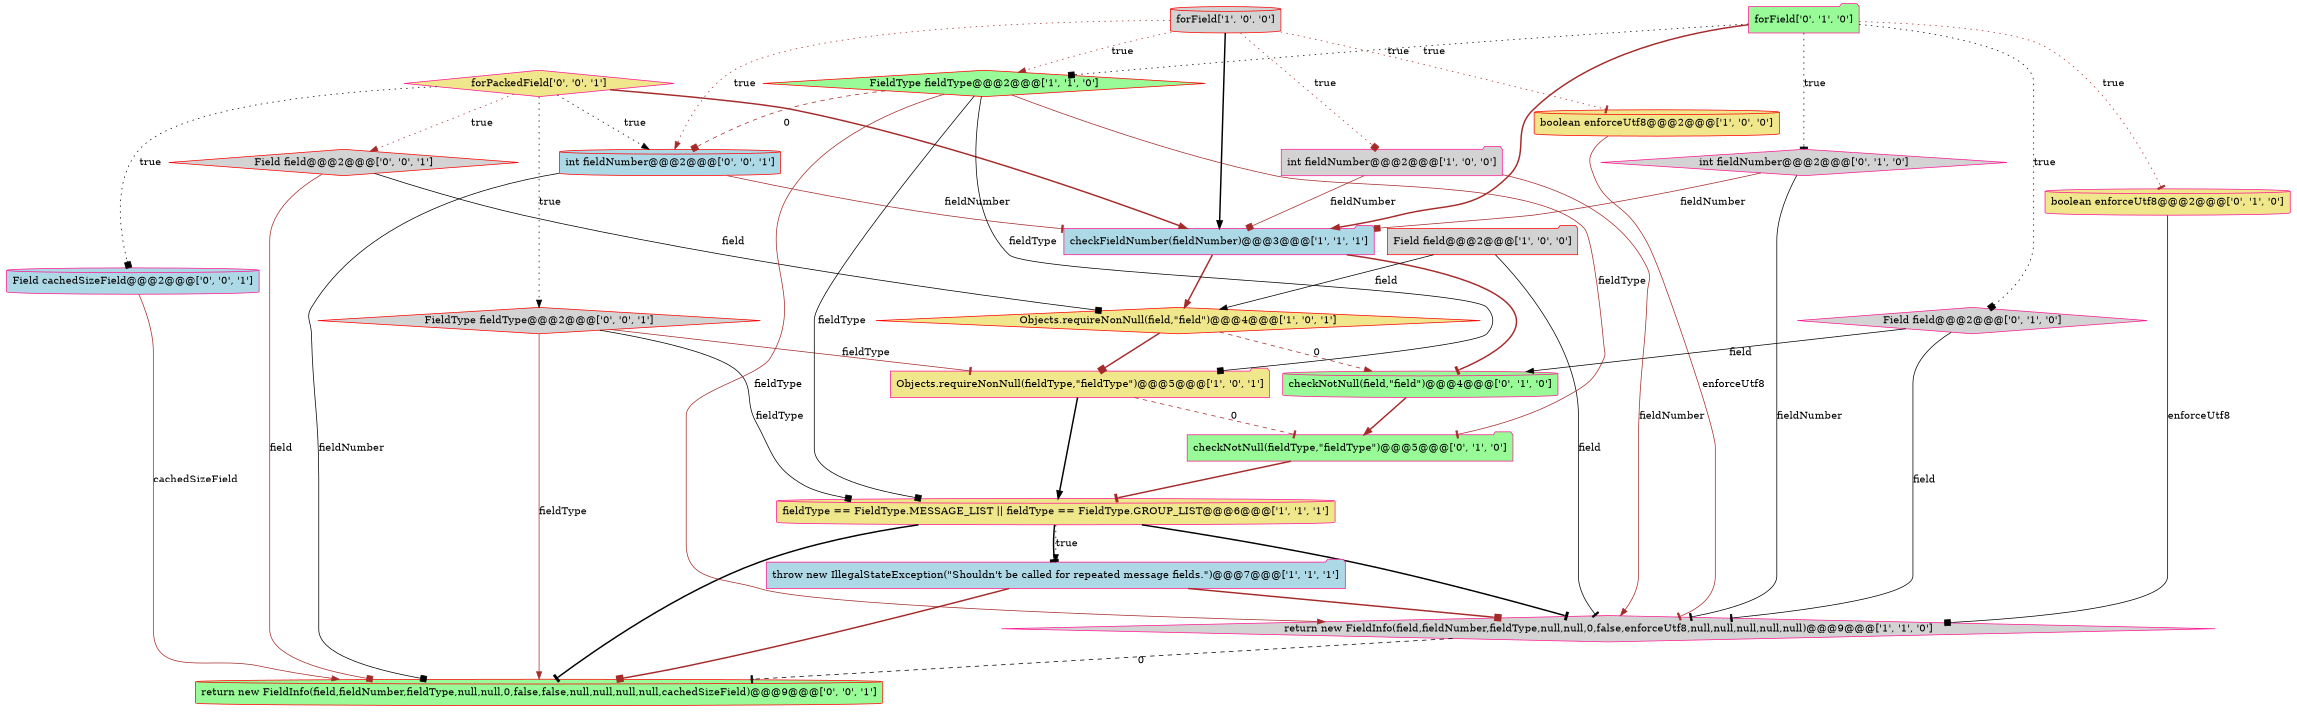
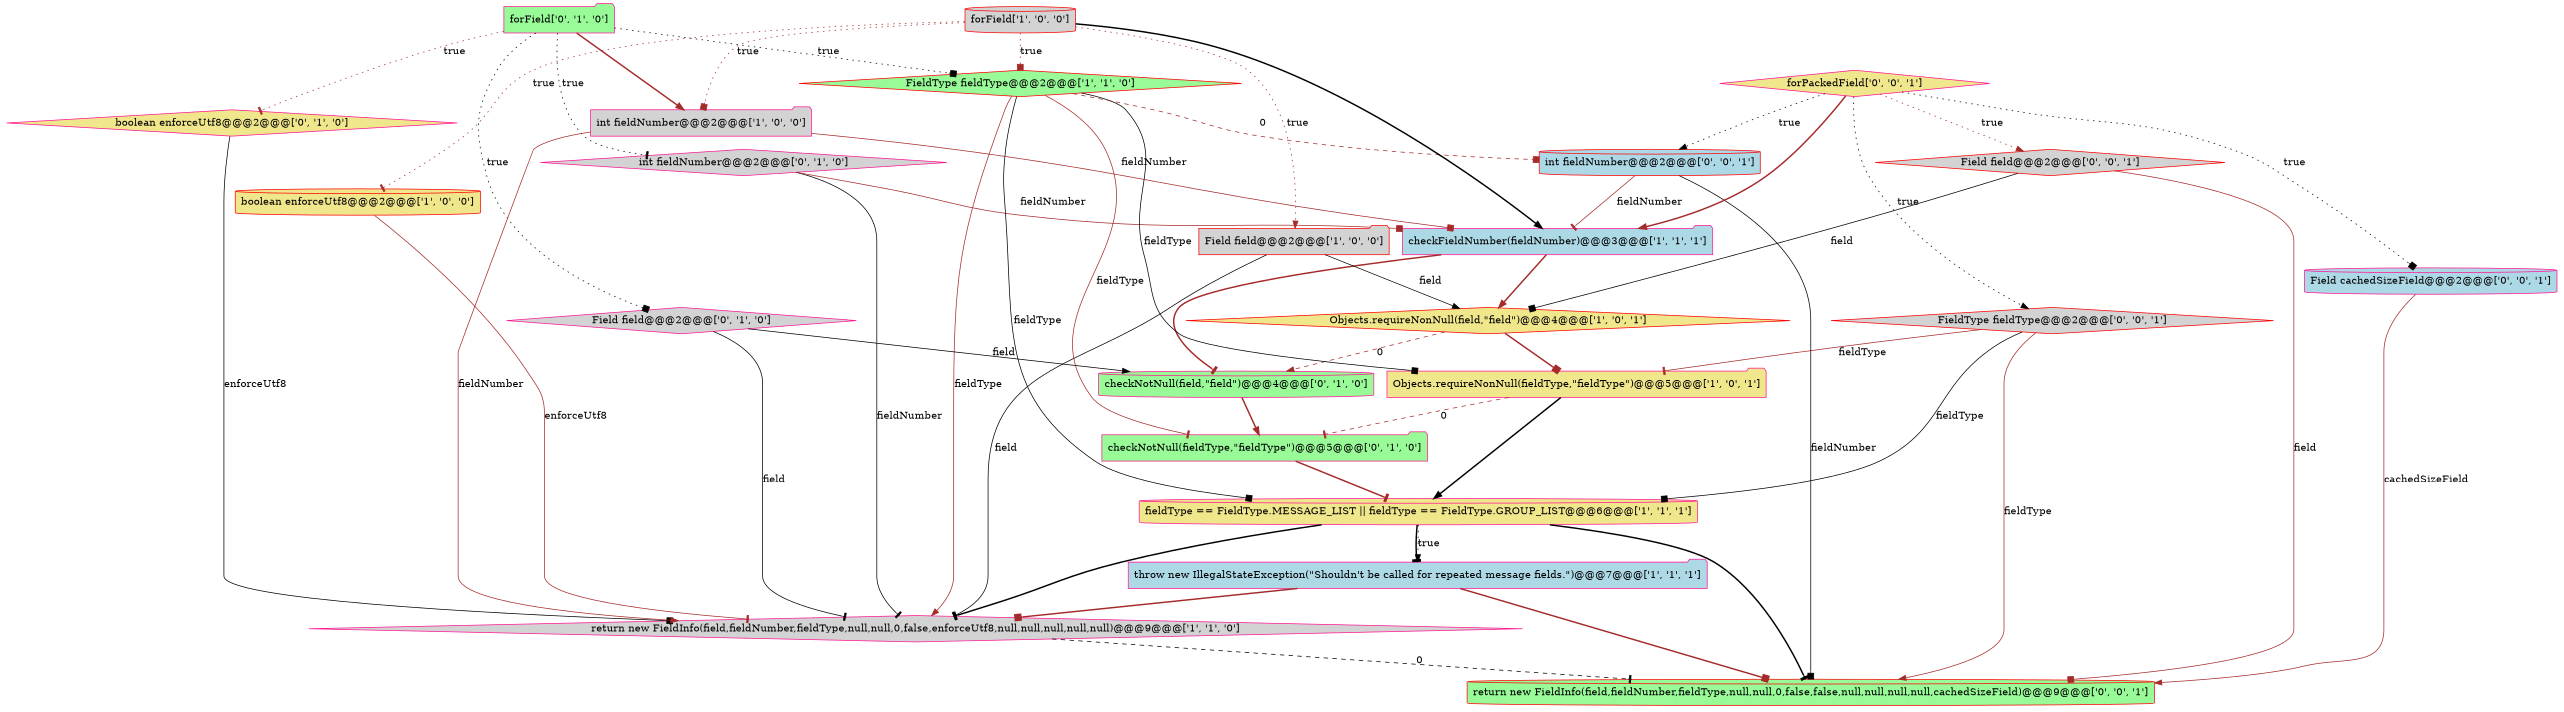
edge "forField['1', '0', '0']" -> "int fieldNumber@@@2@@@['0', '0', '1']": now "forField['1', '0', '0']" -> "Field field@@@2@@@['1', '0', '0']"
edge "forField['1', '0', '0']" -> "FieldType fieldType@@@2@@@['1', '1', '0']": arrowhead normal -> box
edge "forField['0', '1', '0']" -> "checkFieldNumber(fieldNumber)@@@3@@@['1', '1', '1']": now "forField['0', '1', '0']" -> "int fieldNumber@@@2@@@['1', '0', '0']"
node "boolean enforceUtf8@@@2@@@['0', '1', '0']": shape cylinder -> diamond
